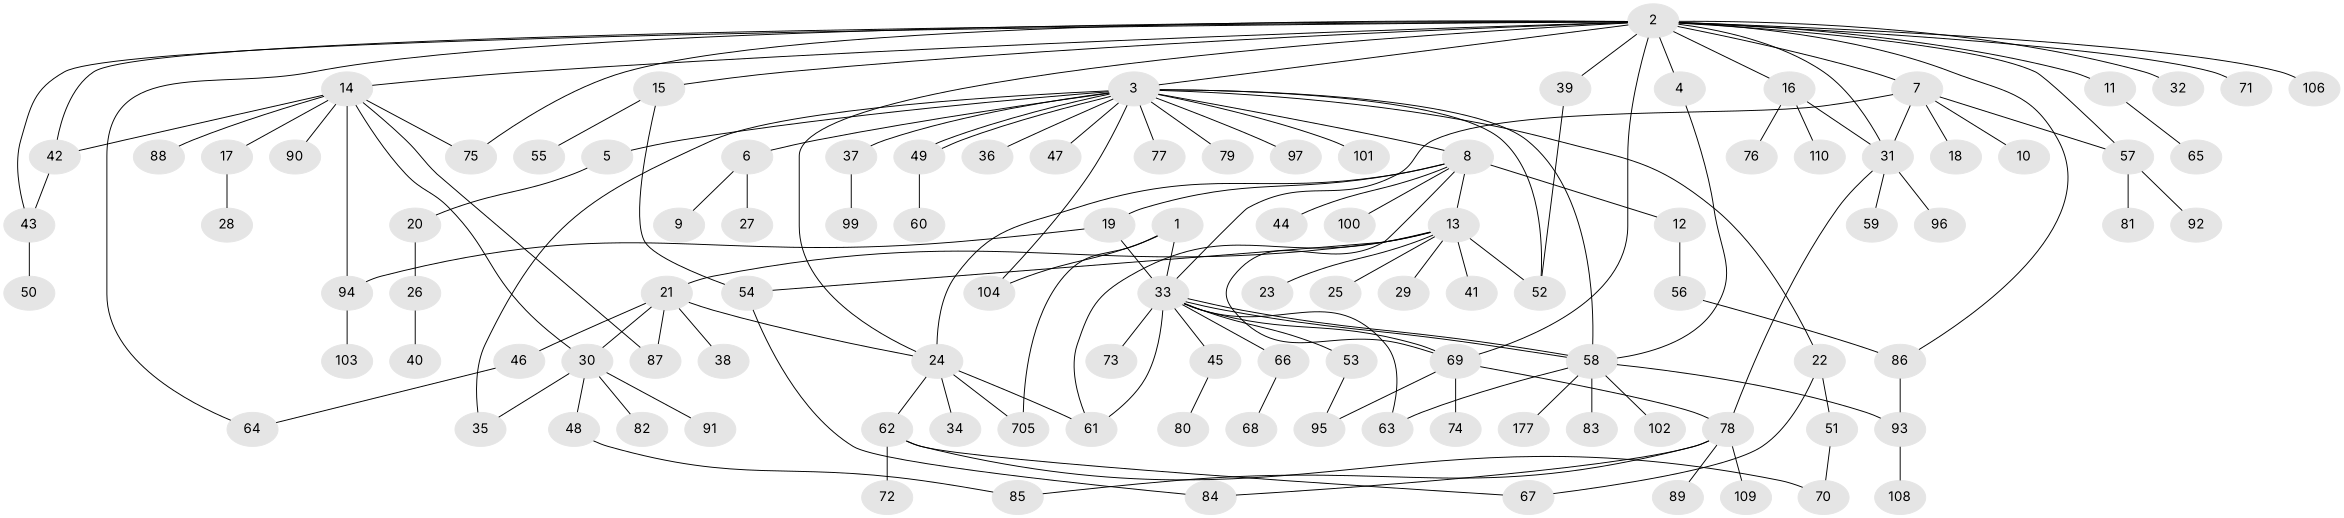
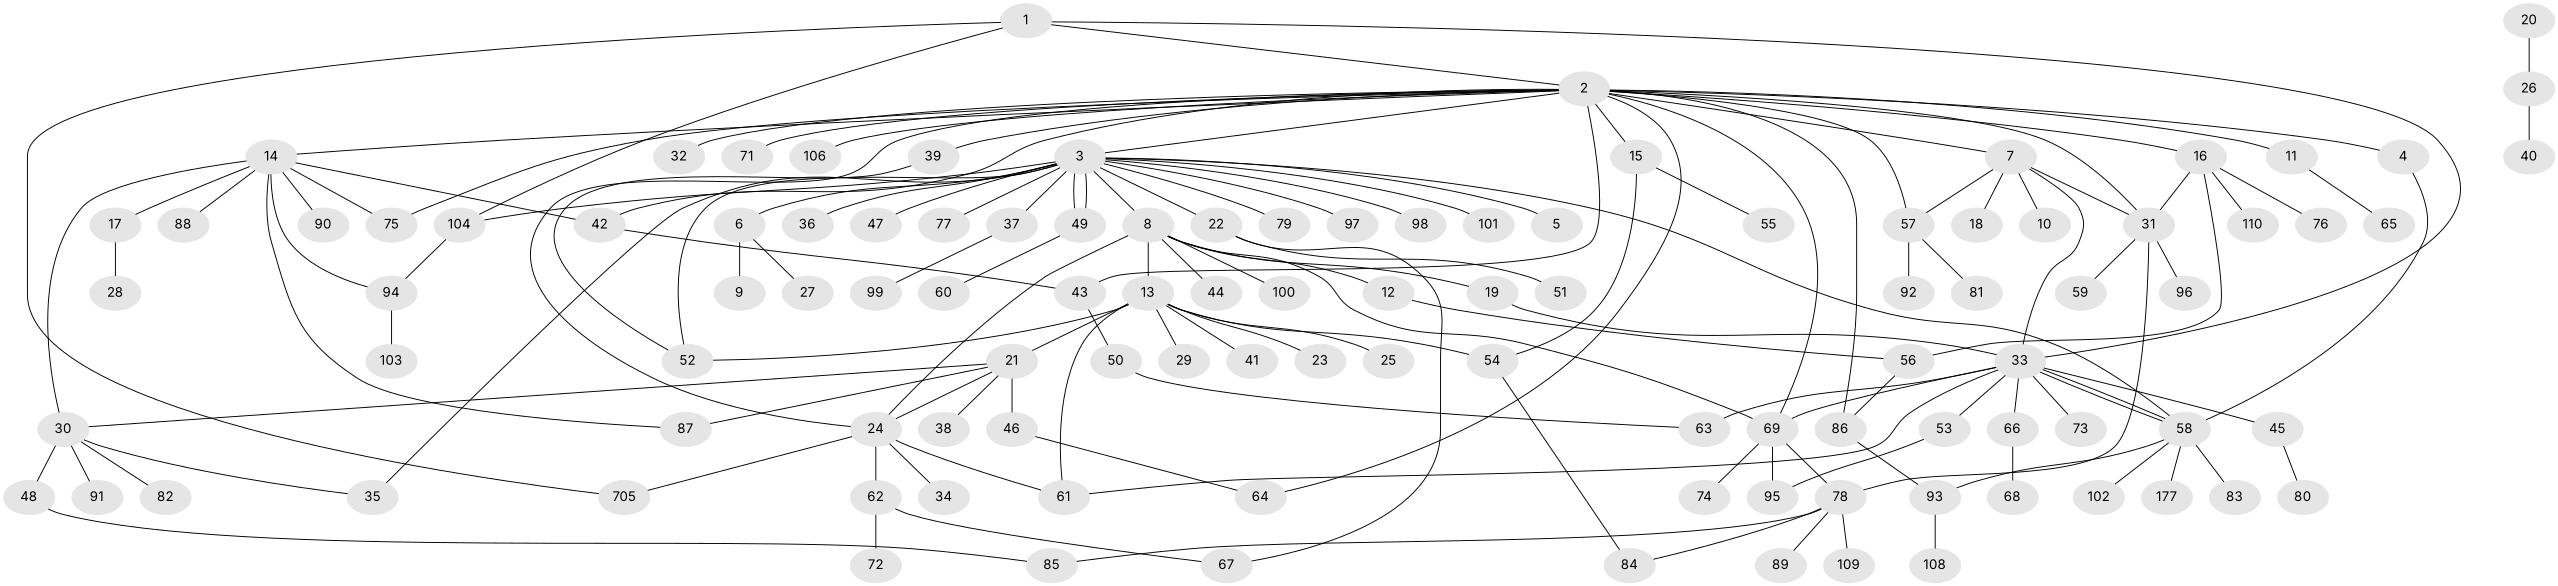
edge "1" -- "2": added
edge "5" -- "20": removed
node "98": added
edge "19" -- "94": now "104" -- "94"
edge "16" -- "56": added
edge "58" -- "63": now "50" -- "63"
node "70": removed
